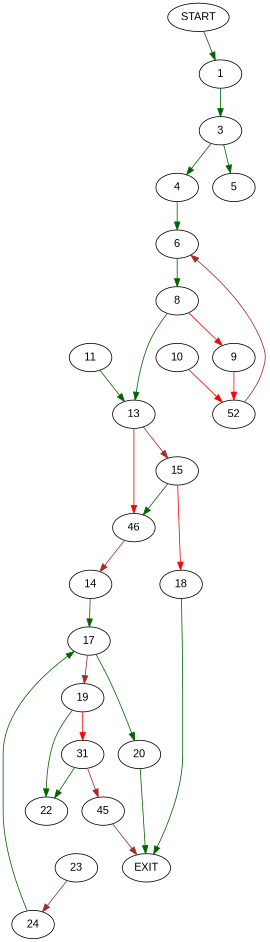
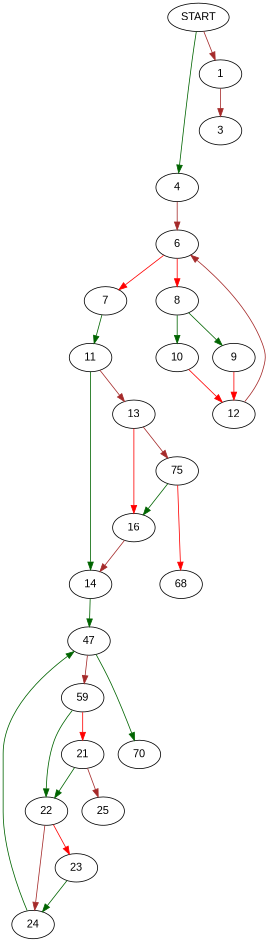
edge "START" -> "1": color darkgreen -> brown
edge "1" -> "3": color darkgreen -> brown
edge "3" -> "4": now "START" -> "4"
node "5": removed
edge "4" -> "6": color darkgreen -> brown
edge "6" -> "8": color darkgreen -> red
node "7": added
edge "8" -> "9": color red -> darkgreen
edge "8" -> "13": now "8" -> "10"
edge "11" -> "13": color darkgreen -> brown
node "52": label "52" -> "12"
edge "11" -> "14": added
node "15": label "15" -> "75"
node "46": label "46" -> "16"
node "18": label "18" -> "68"
node "17": label "17" -> "47"
node "19": label "19" -> "59"
node "31": label "31" -> "21"
node "20": label "20" -> "70"
node "45": label "45" -> "25"
edge "22" -> "23": added
edge "22" -> "24": added
node "EXIT": removed
edge "23" -> "24": color brown -> darkgreen
